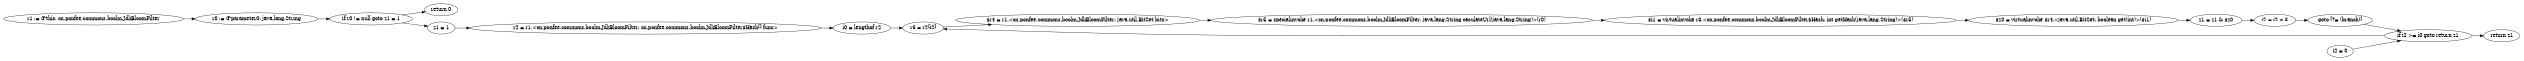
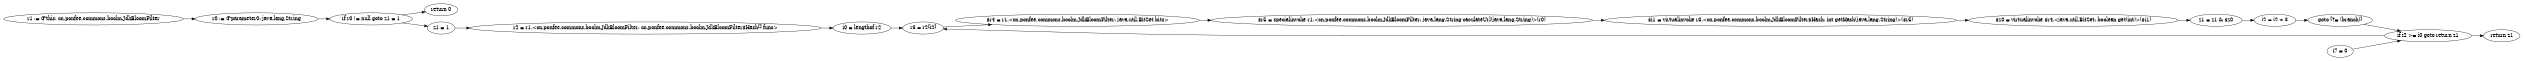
node "i2 = 0": label "i2 = 0" -> "i7 = 0"
